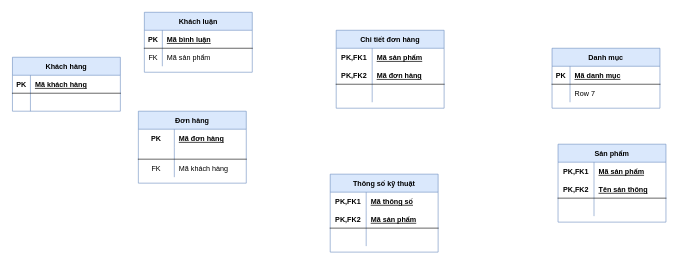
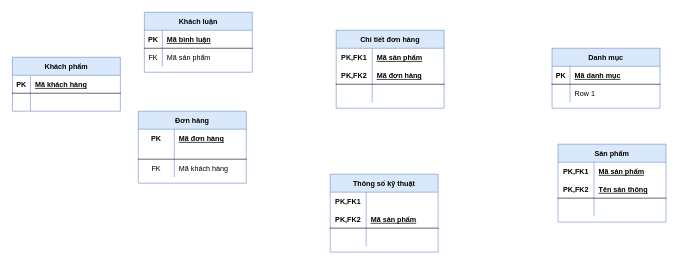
node "Khách hàng": label "Khách hàng" -> "Khách phẩm"
node "Row 7": label "Row 7" -> "Row 1"
node "Mã thông số": removed
